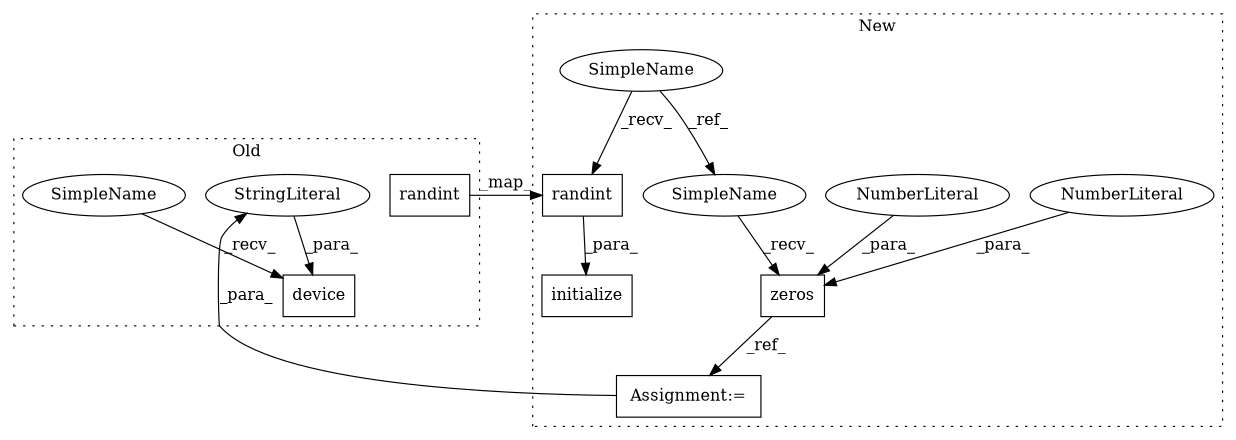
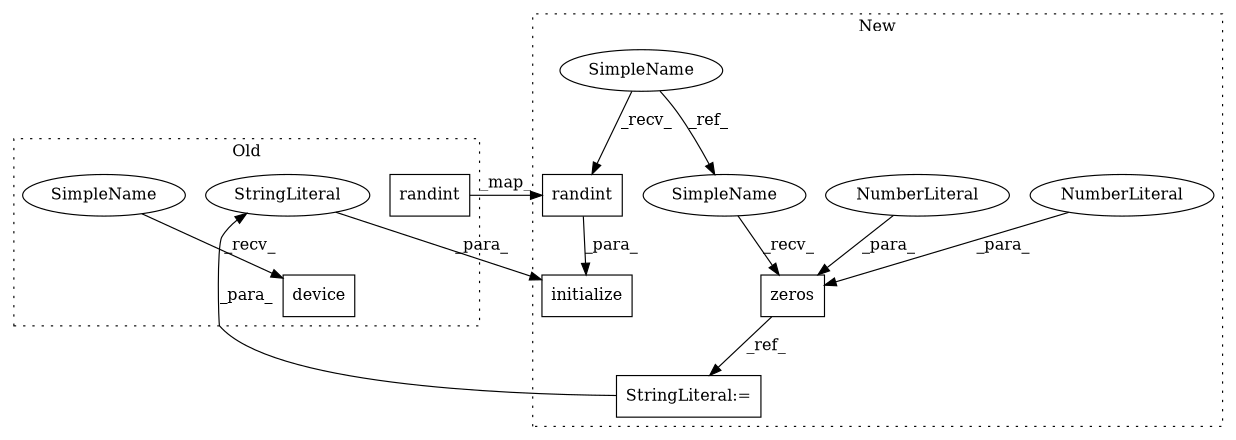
edge "StringLiteral" -> "device": now "StringLiteral" -> "initialize"
node "Assignment:=": label "Assignment:=" -> "StringLiteral:="
